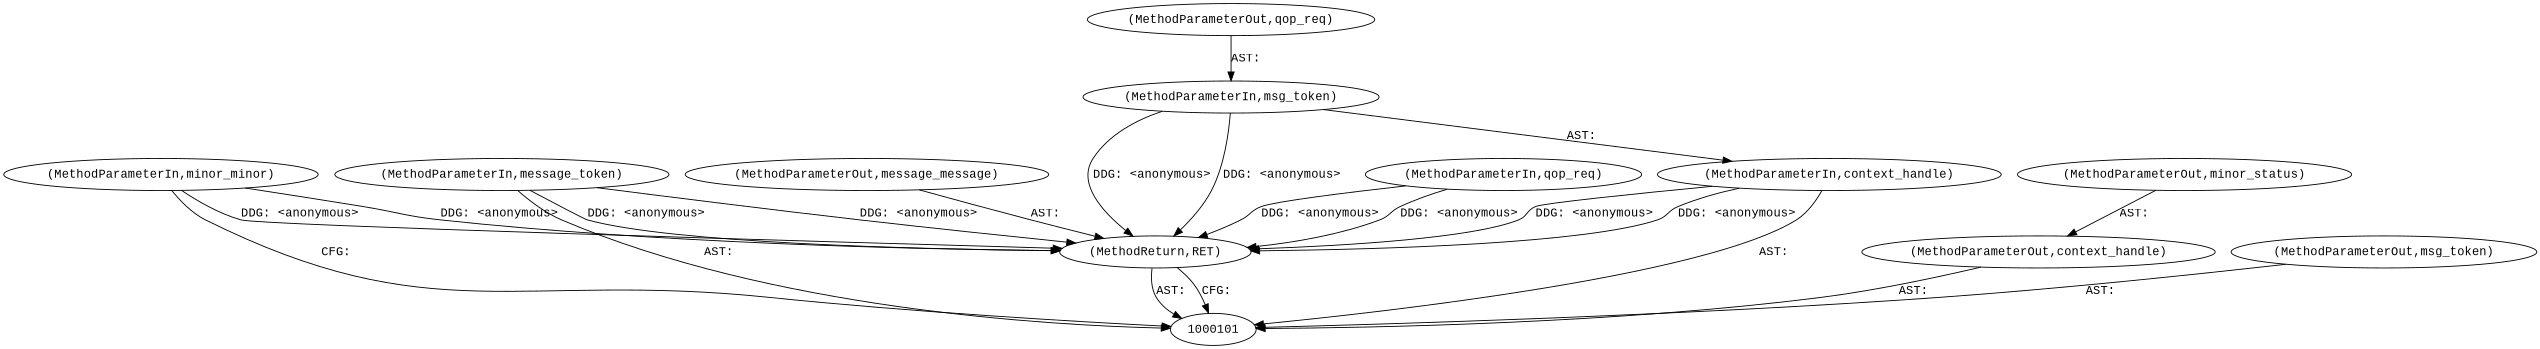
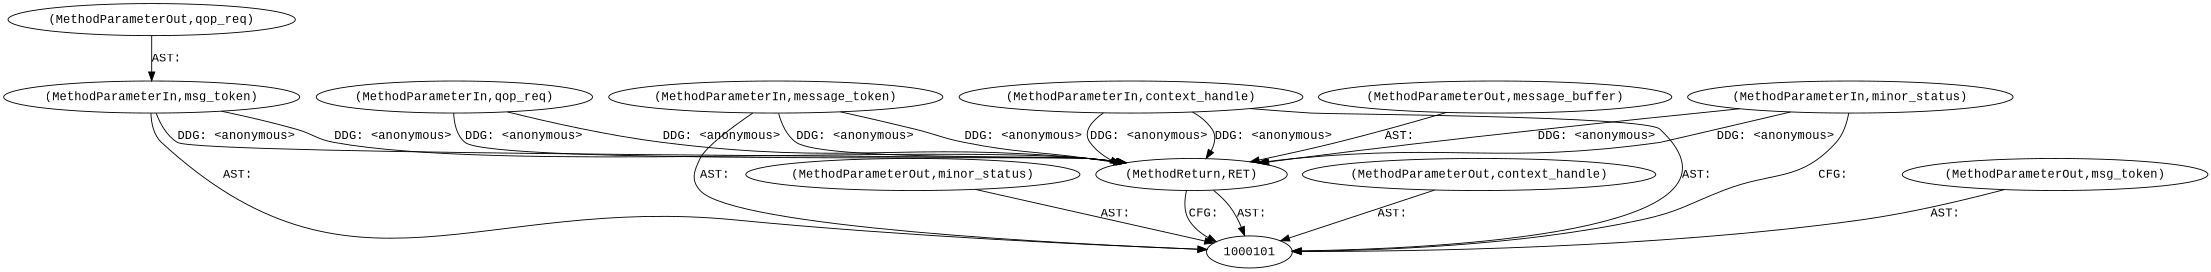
edge "(MethodParameterIn,msg_token)" -> "(MethodParameterIn,context_handle)": now "(MethodParameterIn,msg_token)" -> "1000101"
node "(MethodParameterIn,minor_minor)": label "(MethodParameterIn,minor_minor)" -> "(MethodParameterIn,minor_status)"
node "(MethodParameterOut,message_message)": label "(MethodParameterOut,message_message)" -> "(MethodParameterOut,message_buffer)"
edge "(MethodParameterOut,minor_status)" -> "(MethodParameterOut,context_handle)": now "(MethodParameterOut,minor_status)" -> "1000101"
